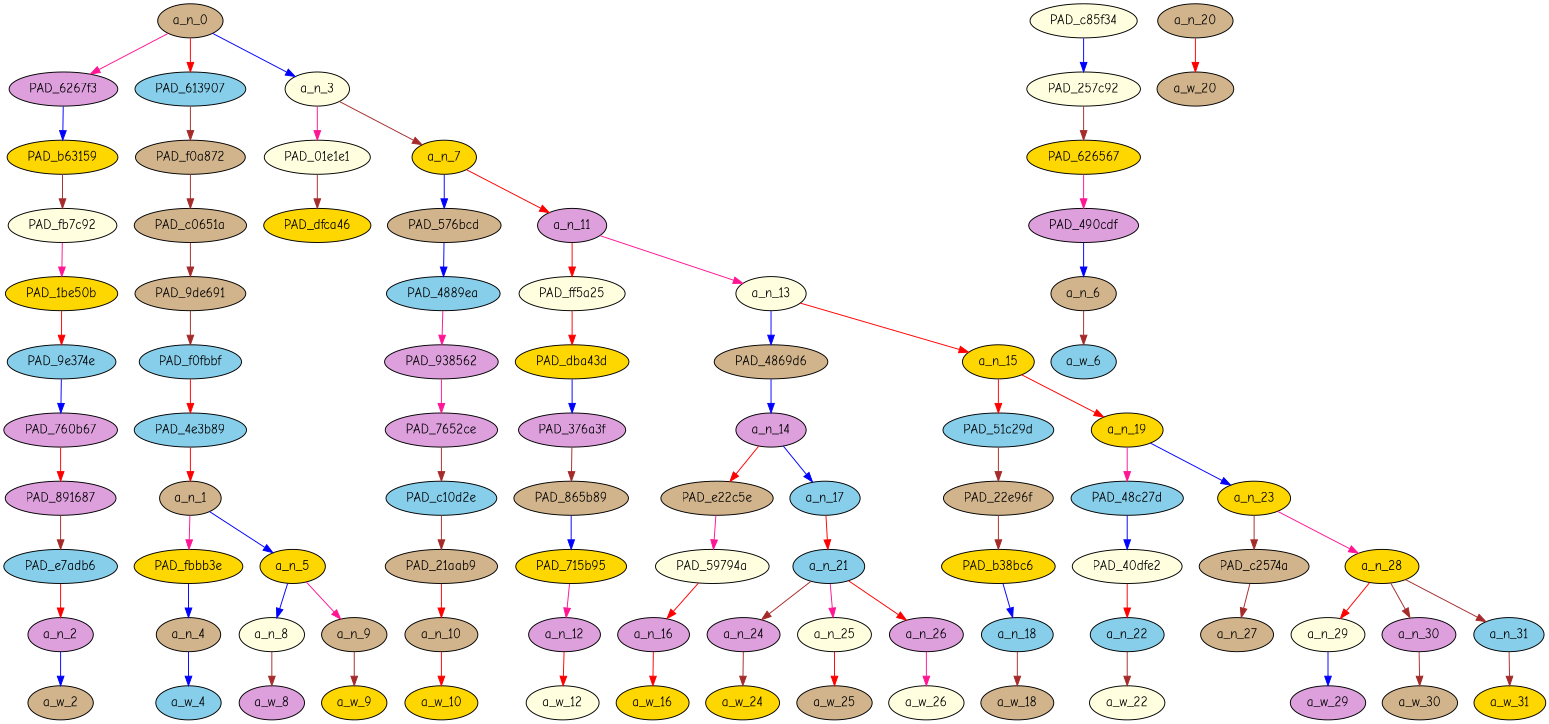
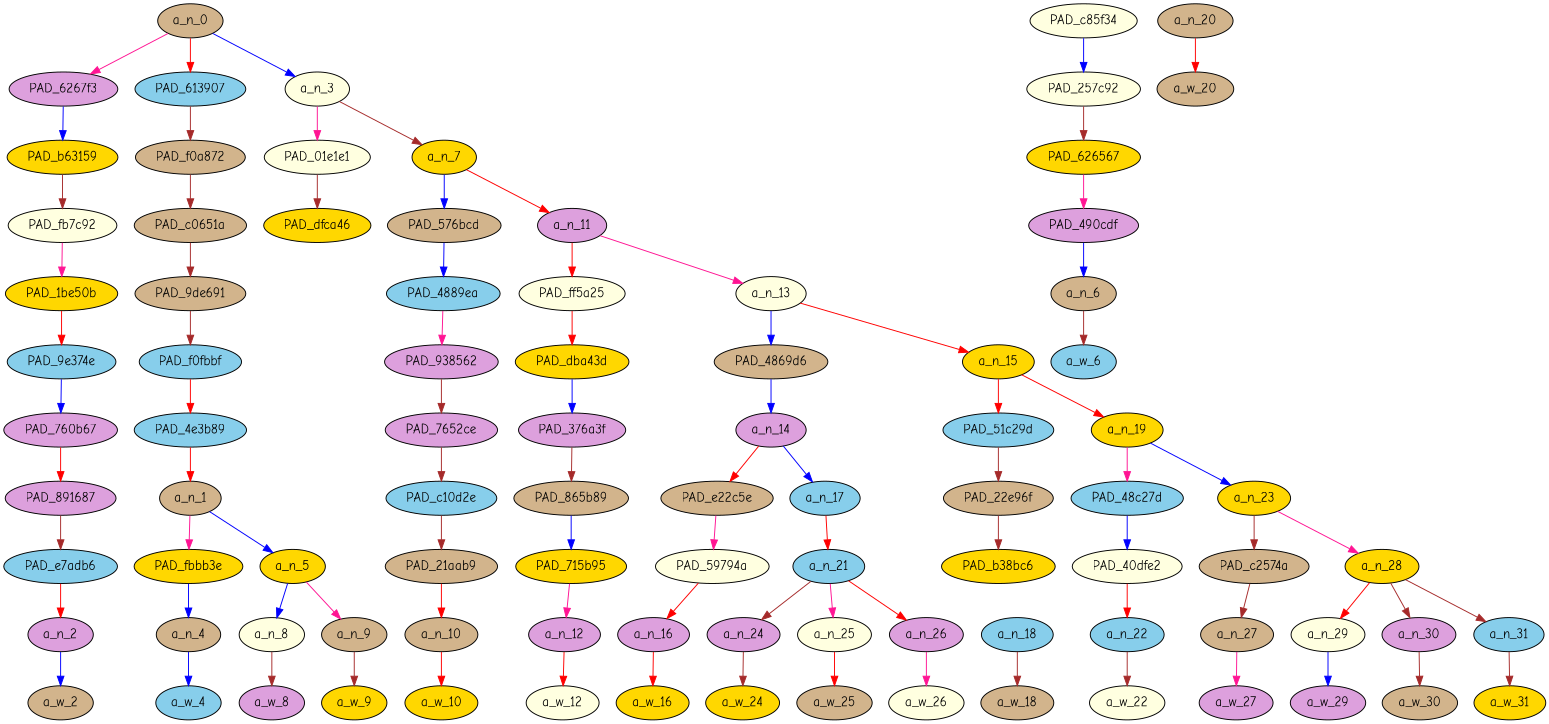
edge "PAD_938562" -> "PAD_7652ce": color deeppink -> brown
edge "PAD_b38bc6" -> "a_n_18": removed
node "a_w_27": added
